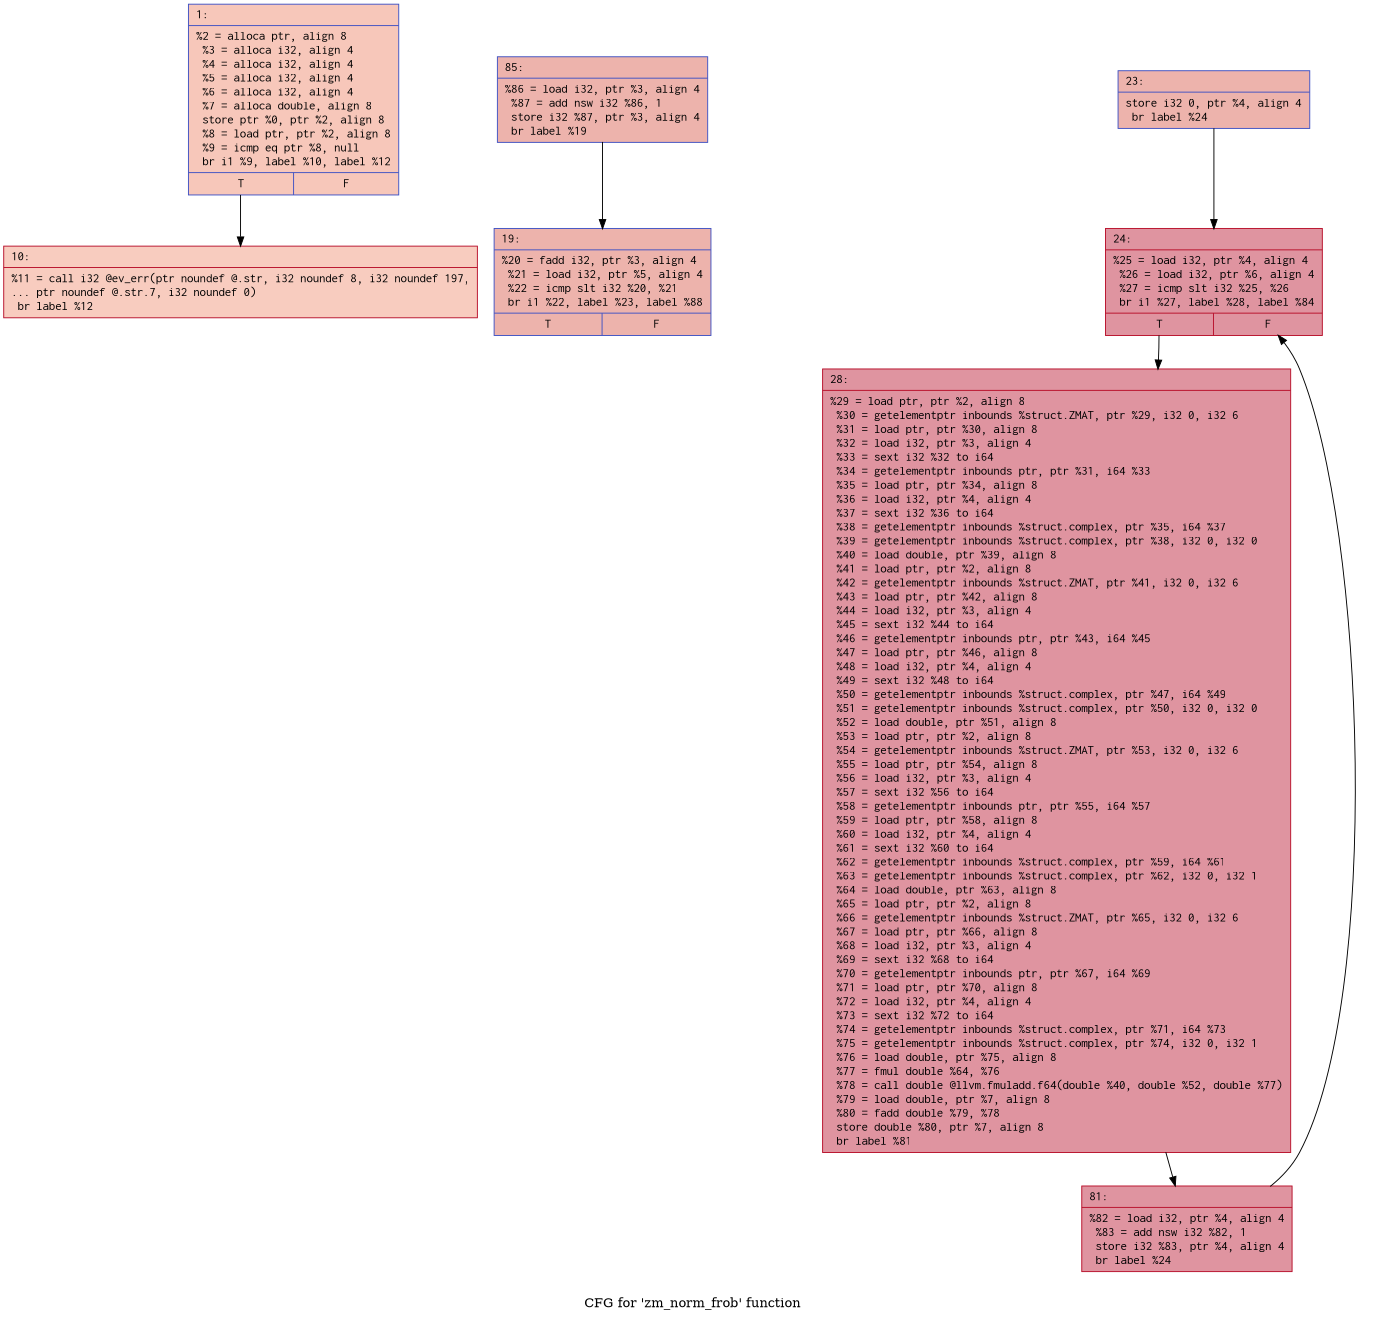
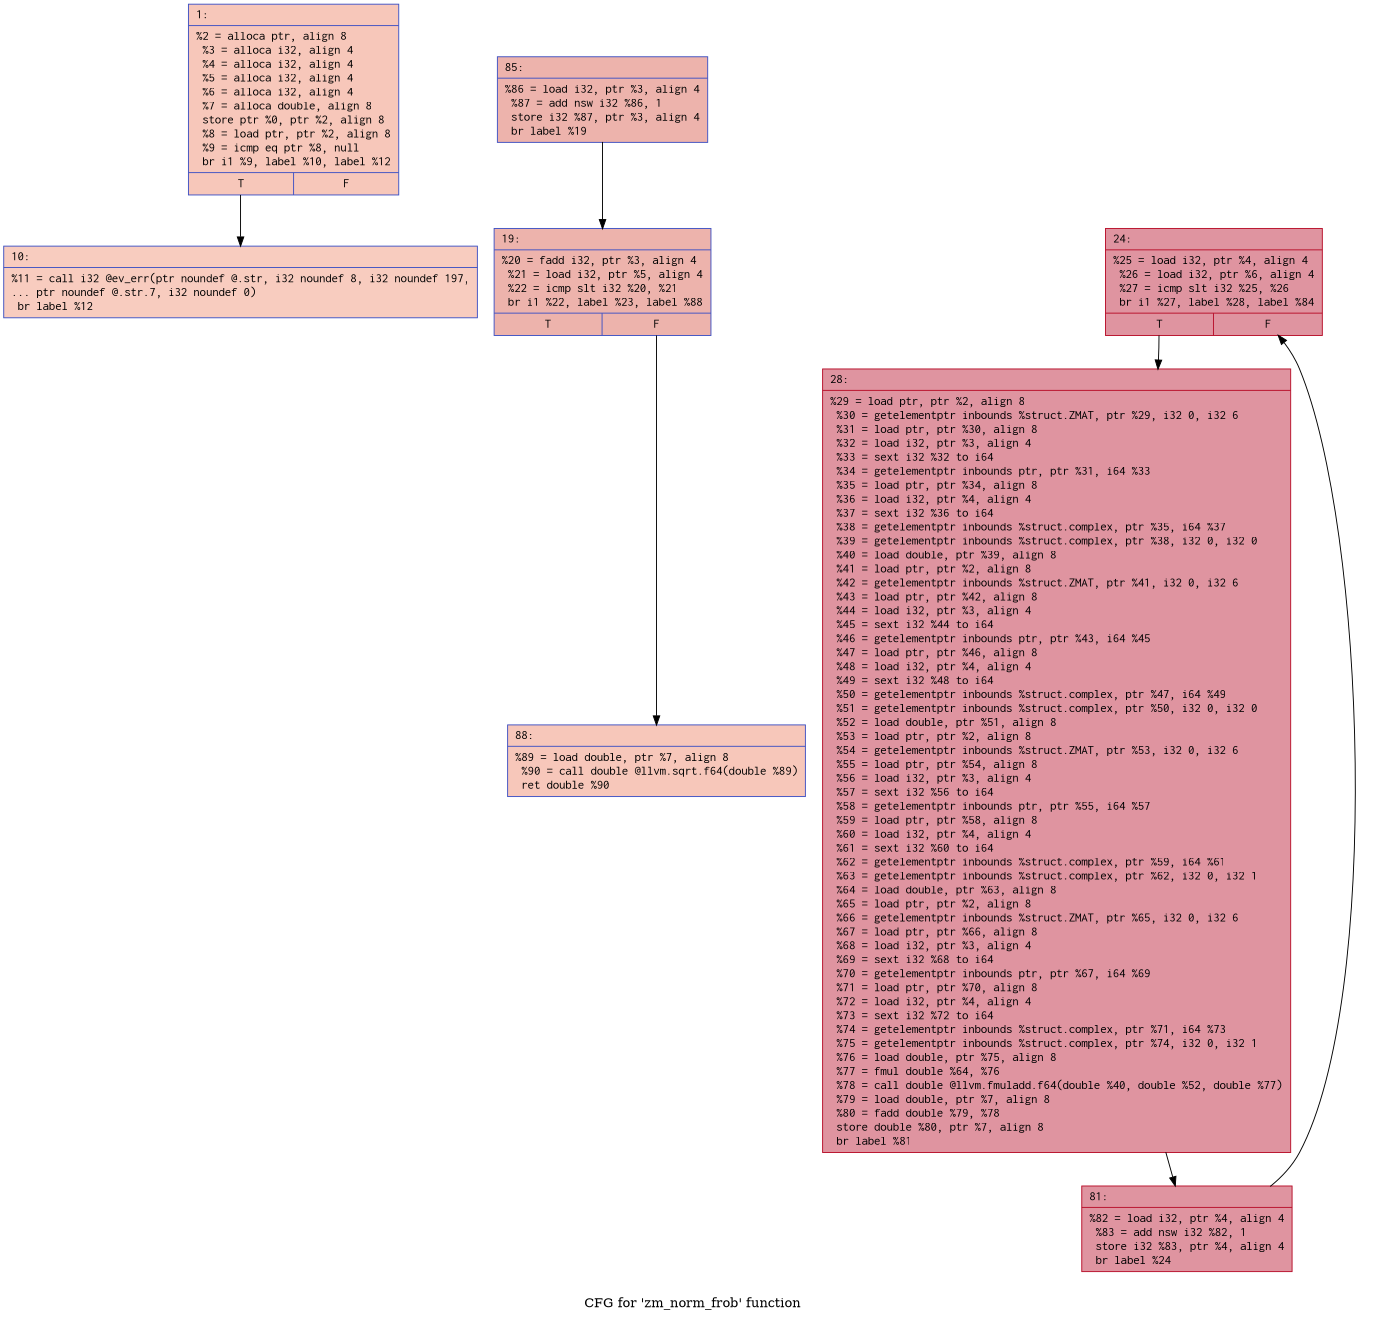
node "23:": removed
node "10:": color #b70d28ff -> #3d50c3ff
node "88:": added
